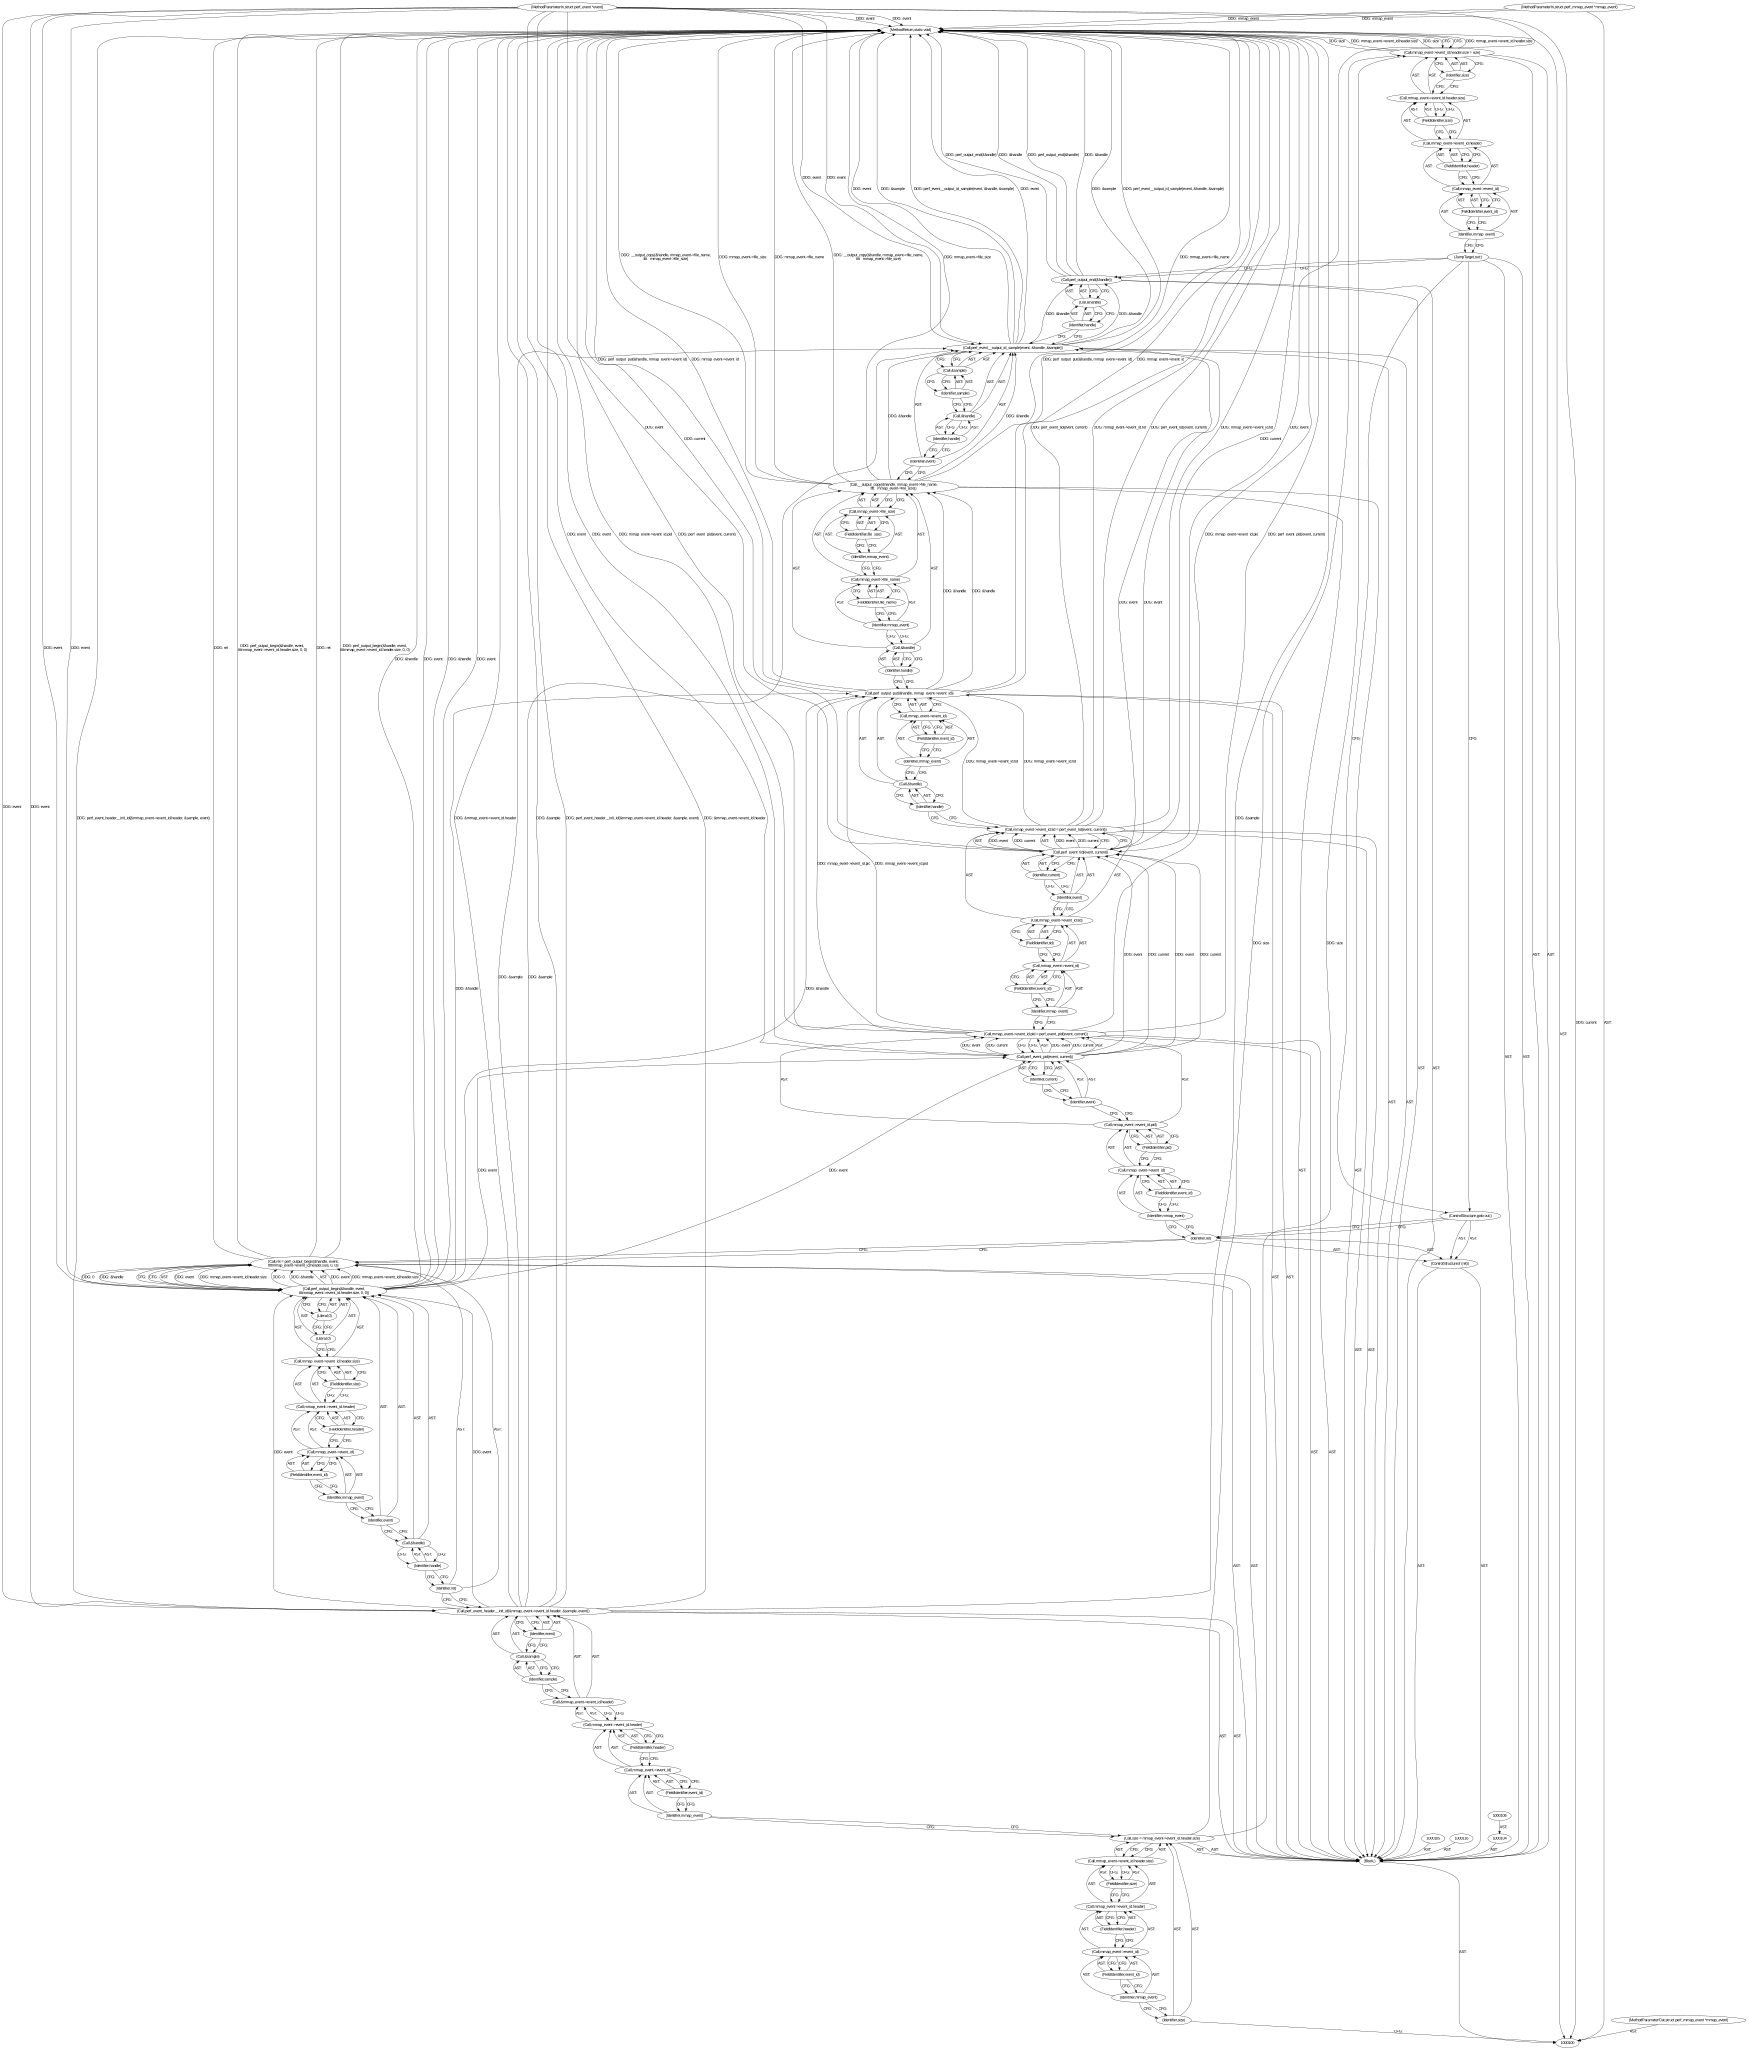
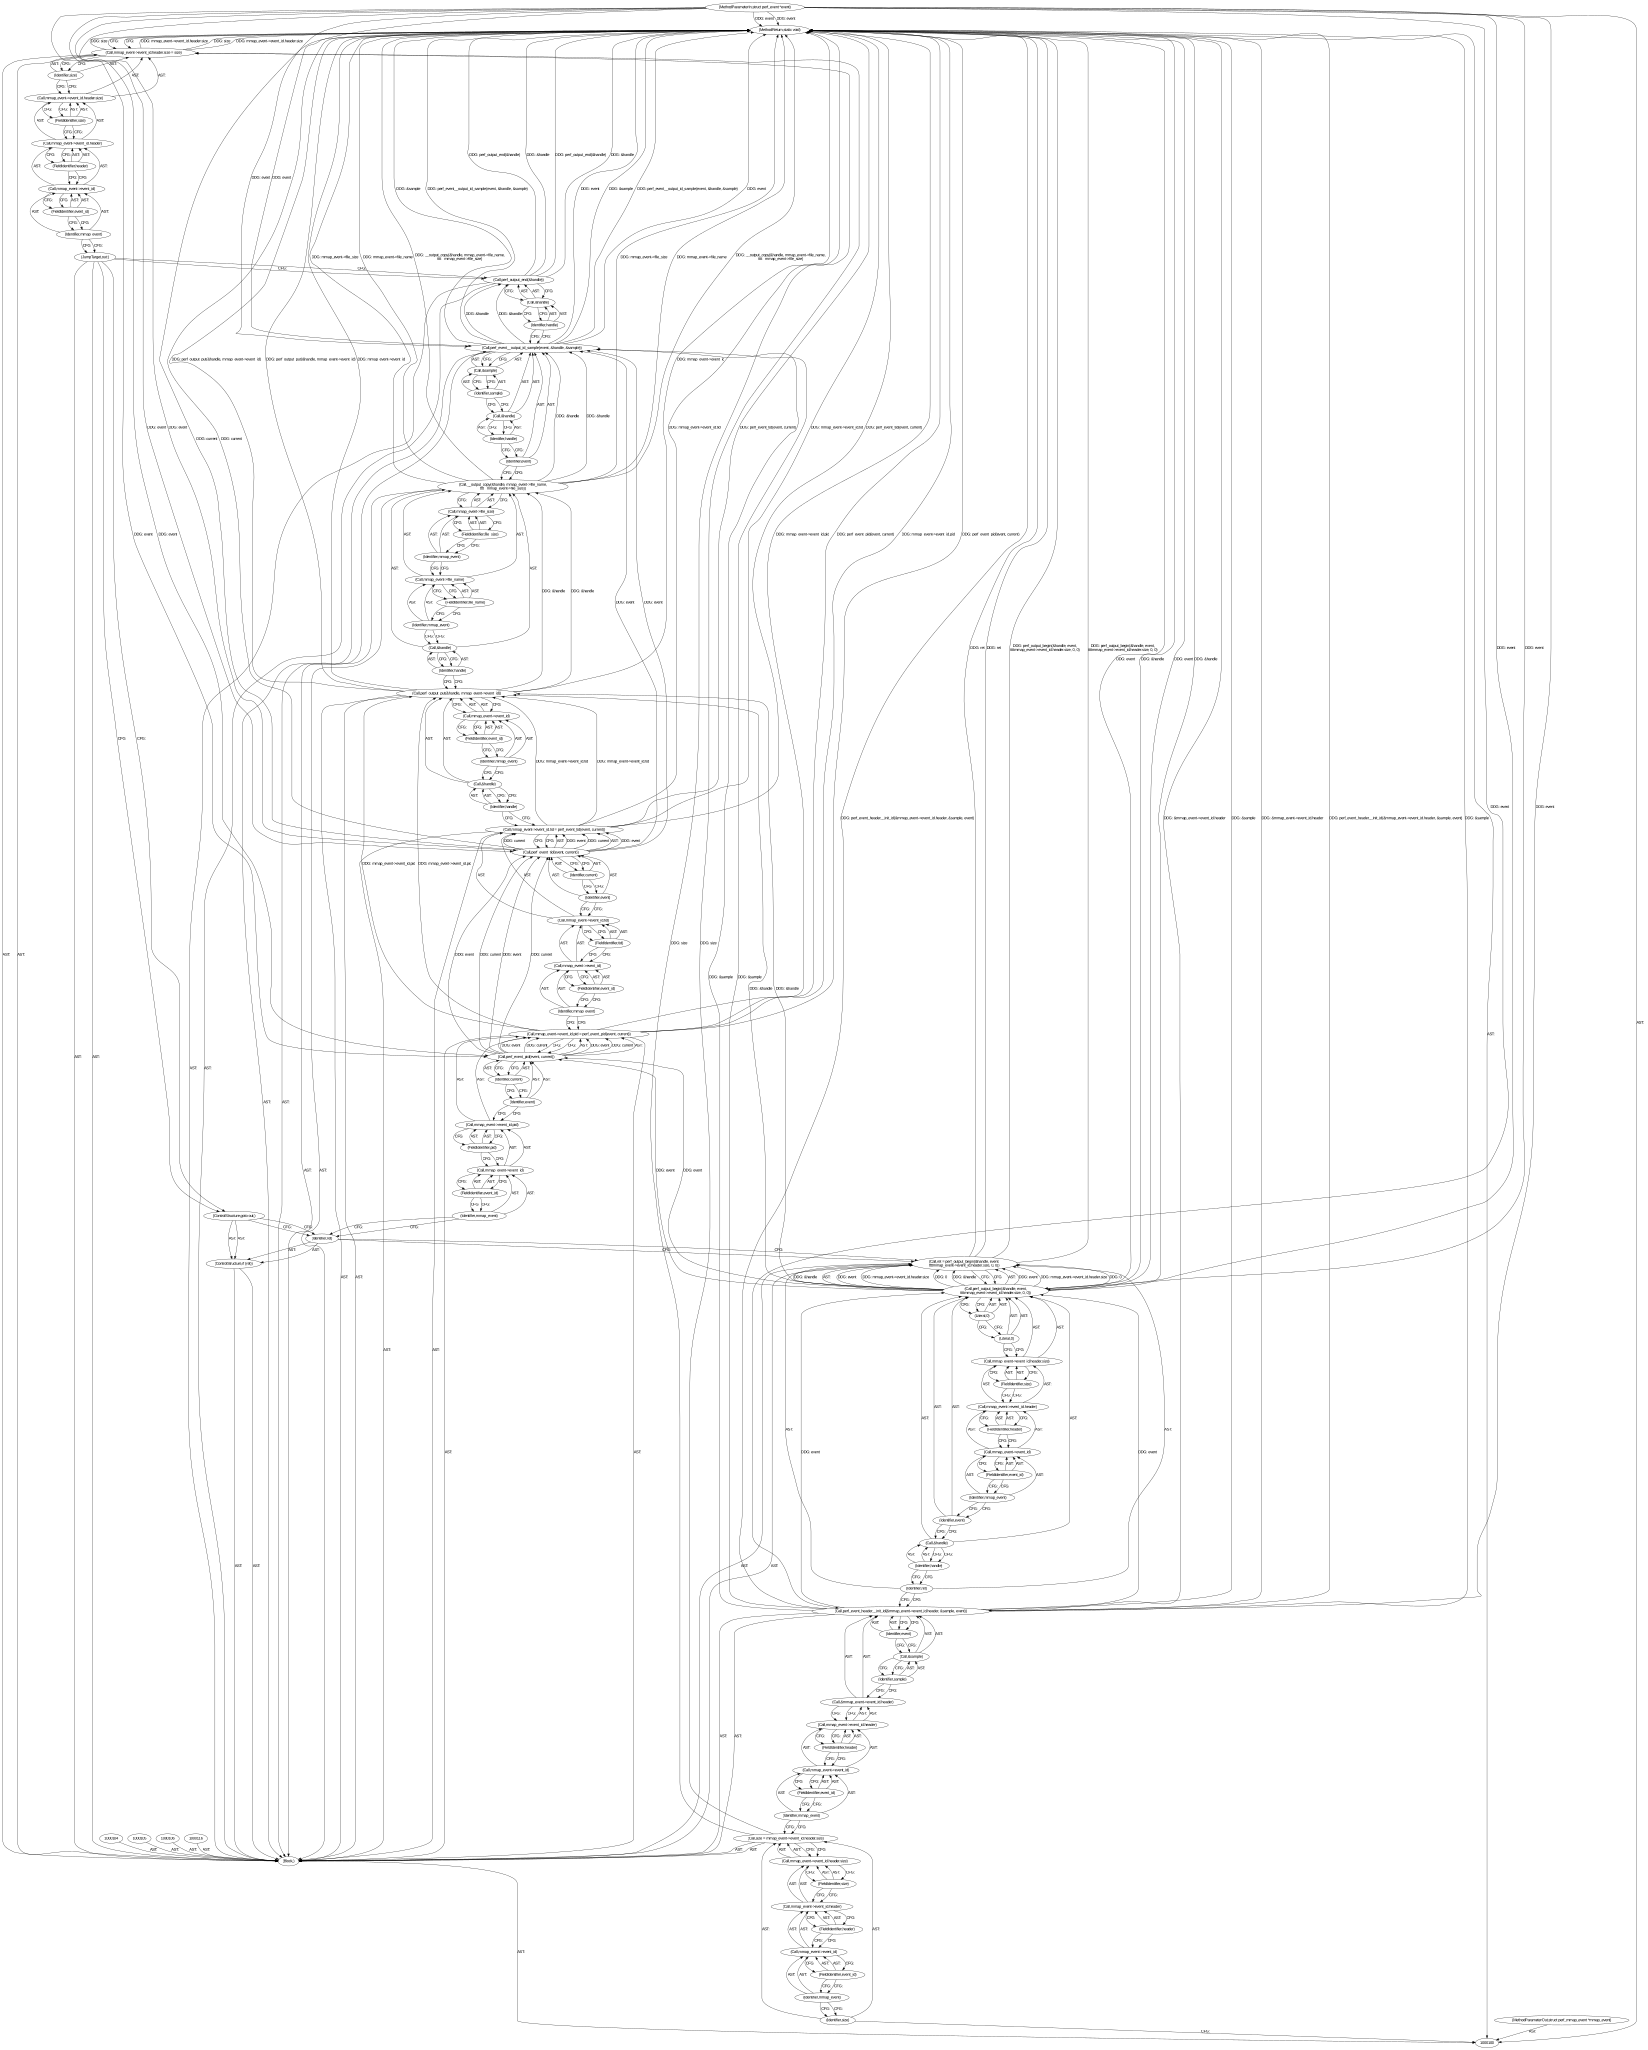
node "(MethodParameterIn,struct perf_mmap_event *mmap_event)": removed
edge "(MethodParameterIn,struct perf_event *event)" -> "1000100": label "DDG: current" -> "AST: "
edge "1000106" -> "1000104": now "1000106" -> "(Block,)"
